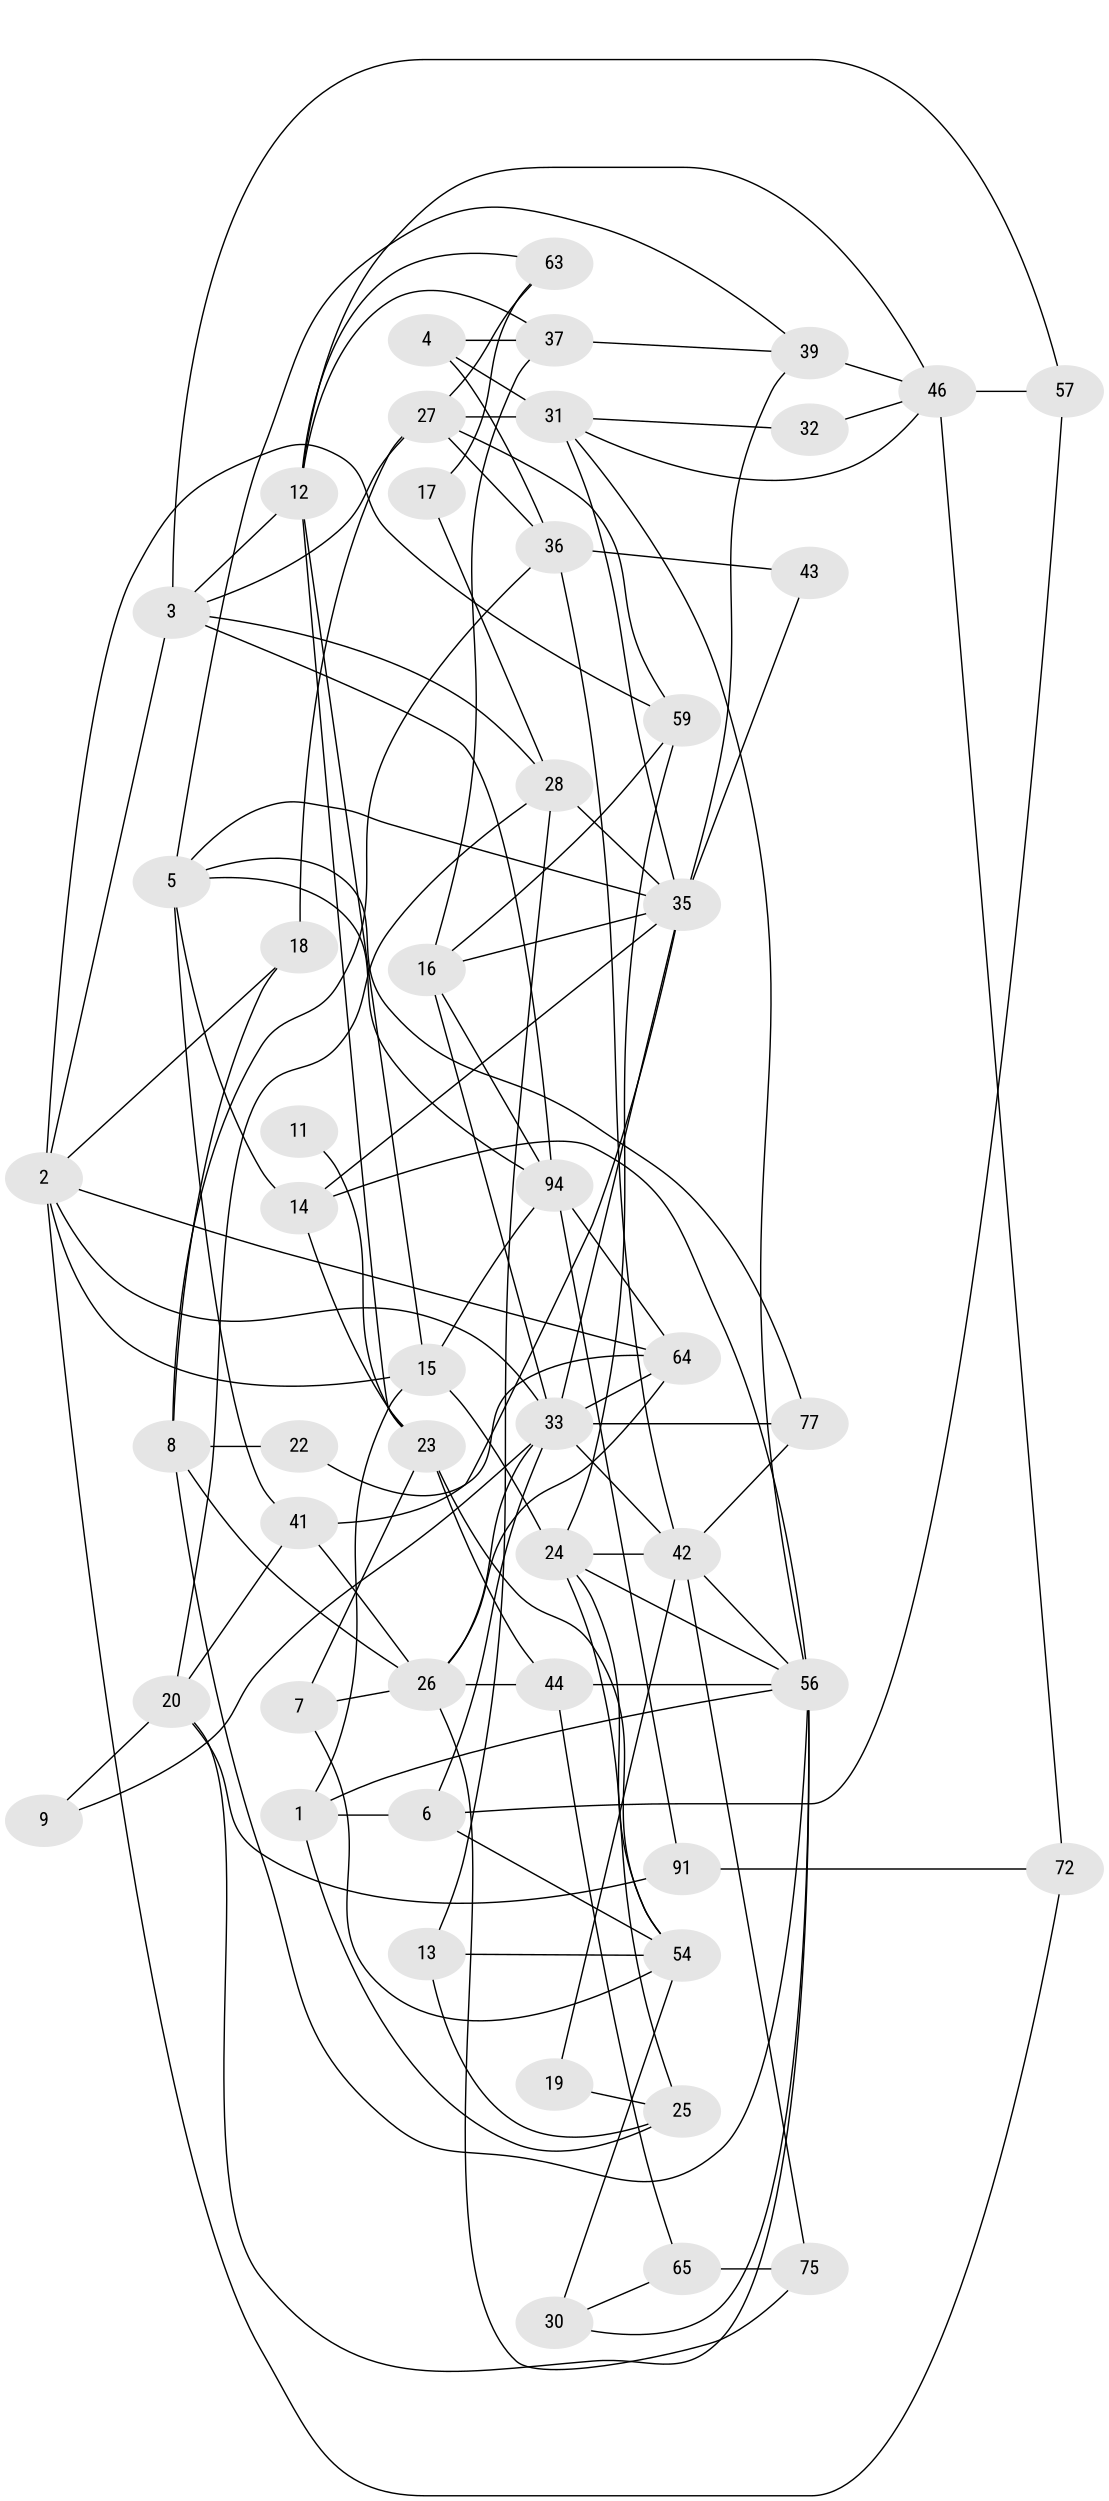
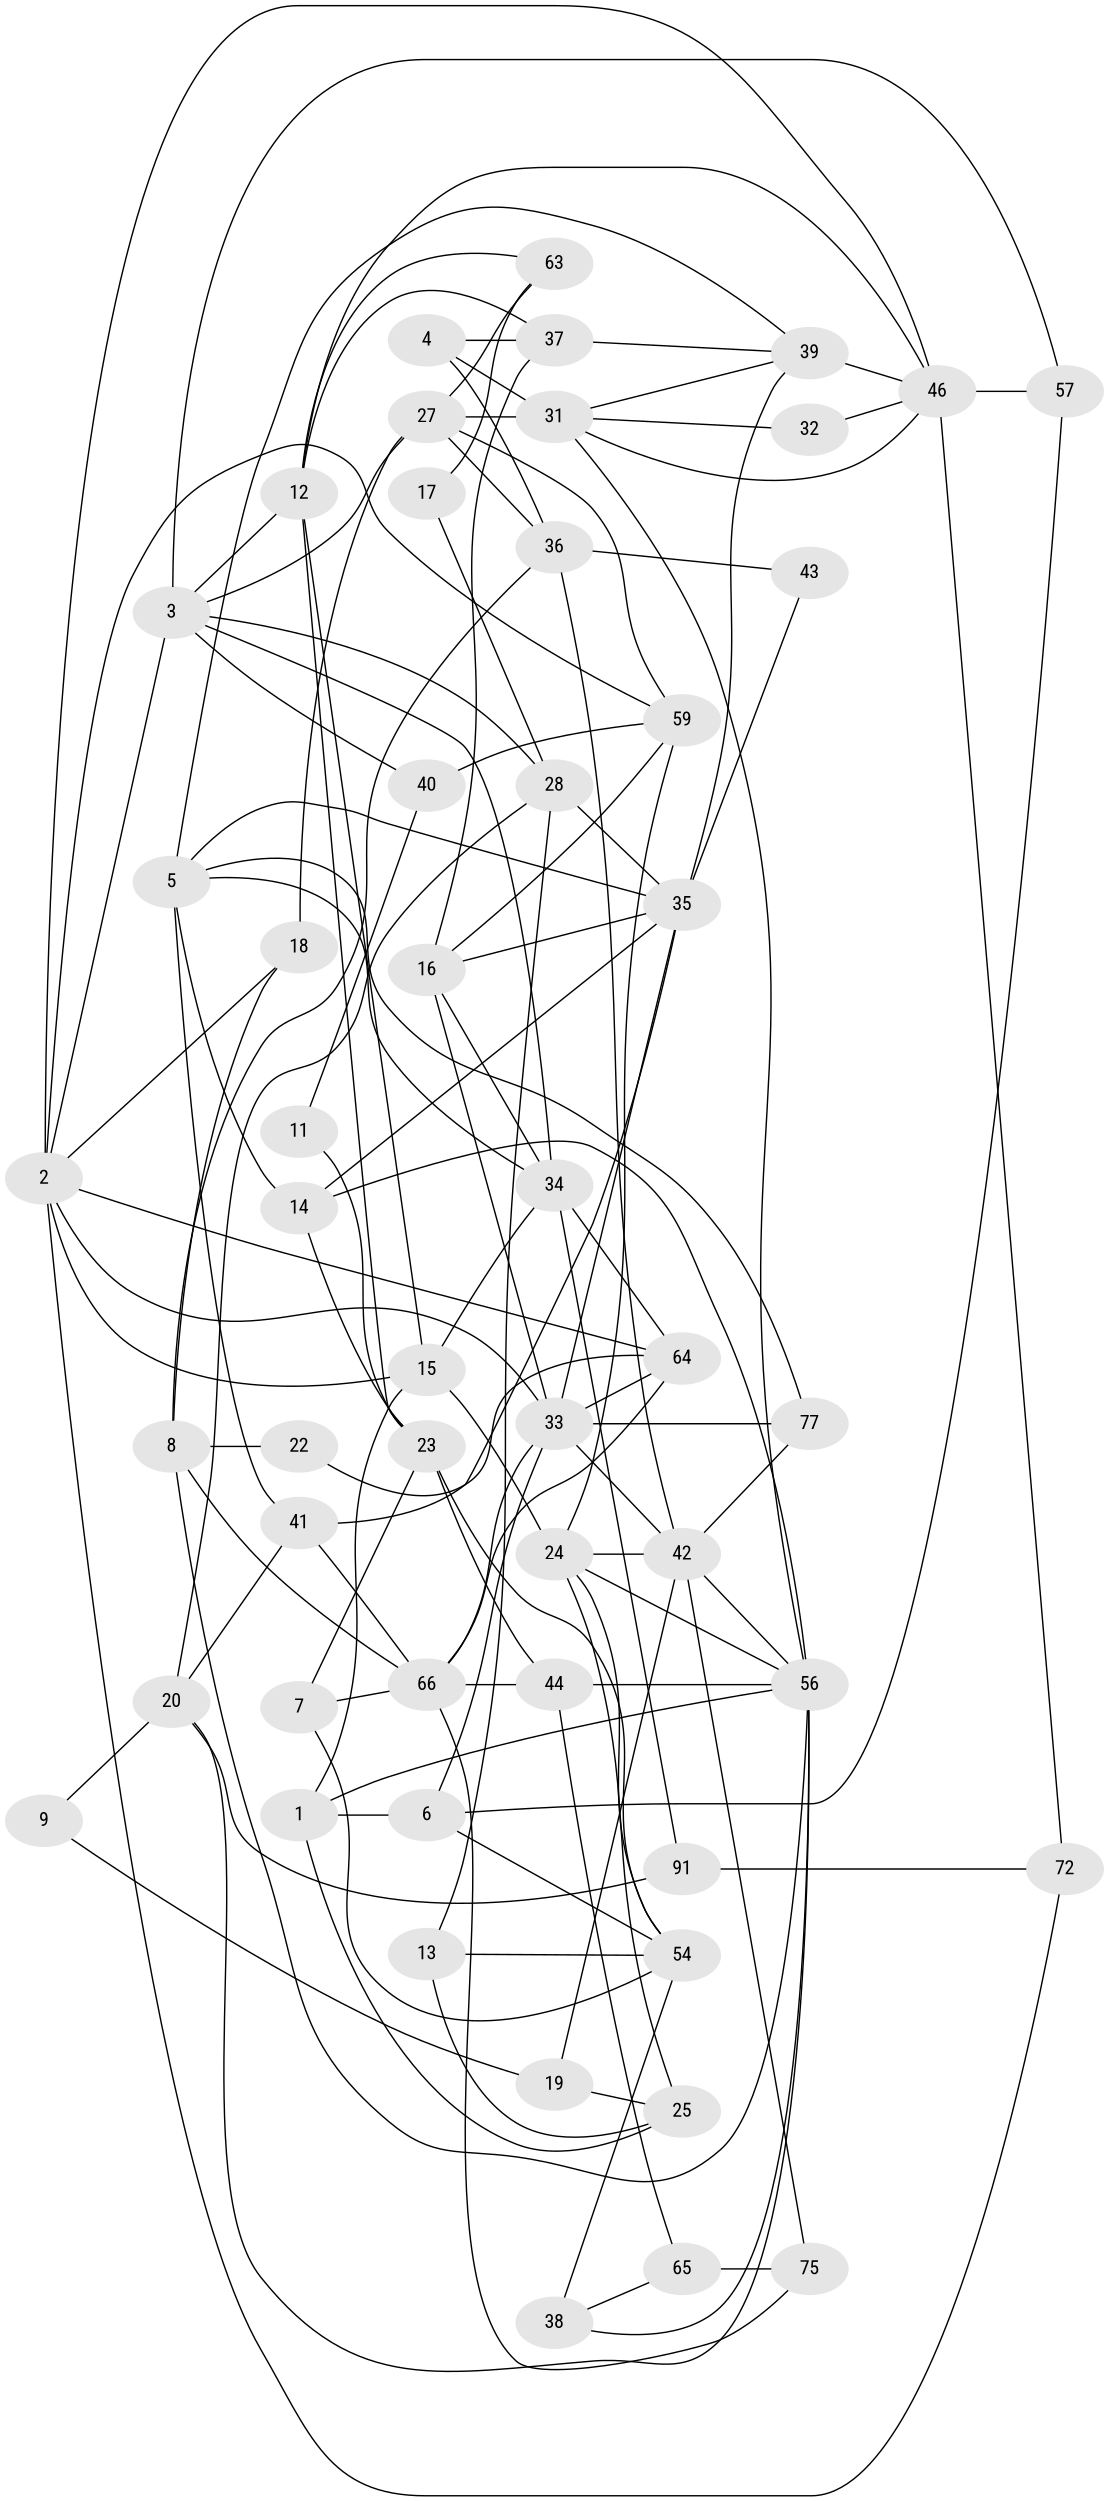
edge "46" -- "2": added
edge "31" -- "35": now "31" -- "39"
node "40": added
node "94": label "94" -> "34"
edge "33" -- "9": now "19" -- "9"
node "26": label "26" -> "66"
node "30": label "30" -> "38"
